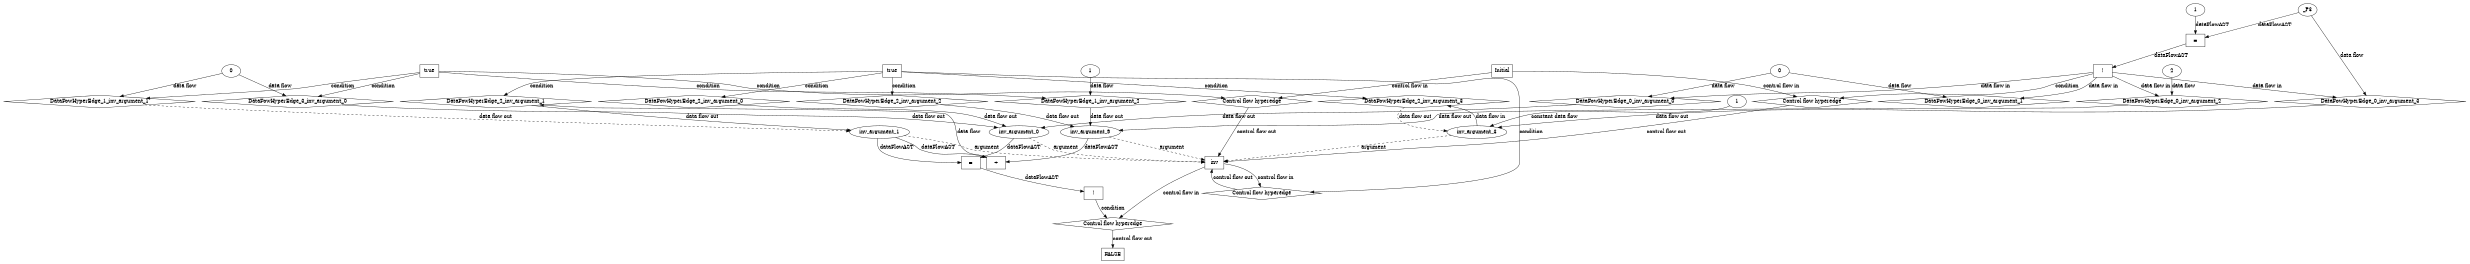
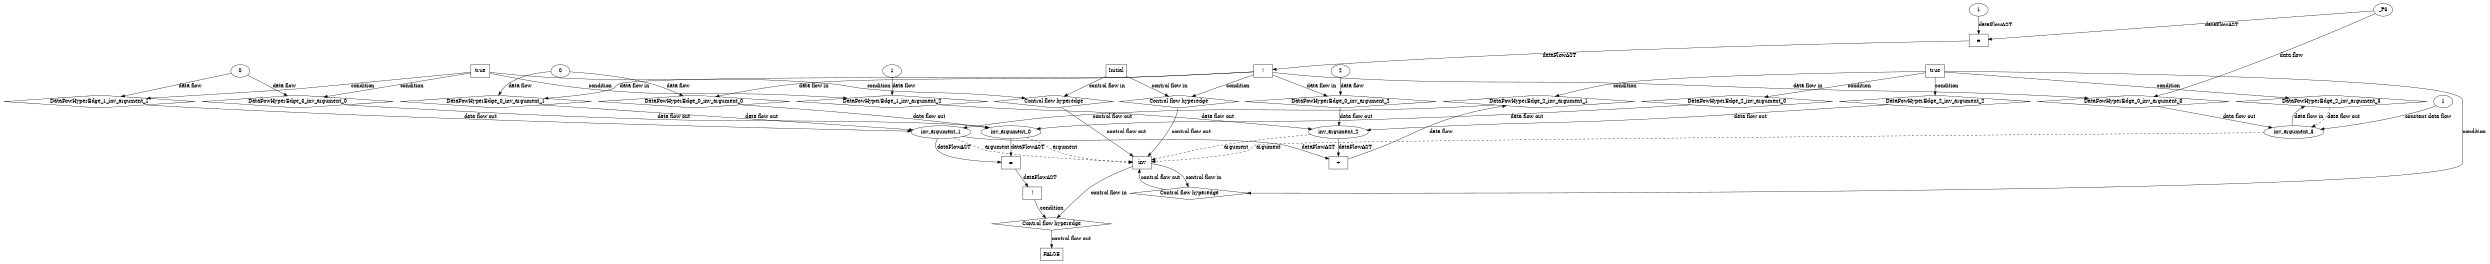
edge "DataFowHyperEdge_2_inv_argument_1" -> "inv_argument_1": label "data flow out" -> "control flow out"
edge "DataFowHyperEdge_0_inv_argument_1" -> "inv_argument_1": added, label "data flow out"
edge "DataFowHyperEdge_1_inv_argument_1" -> "inv_argument_1": style dashed -> solid
node "inv_argument_9": label "inv_argument_9" -> "inv_argument_2"
